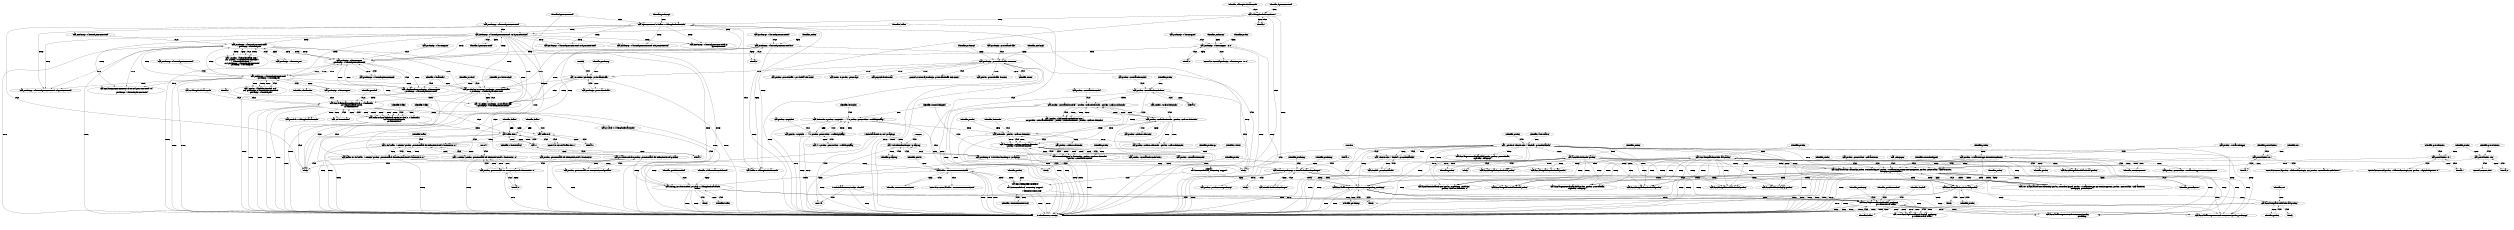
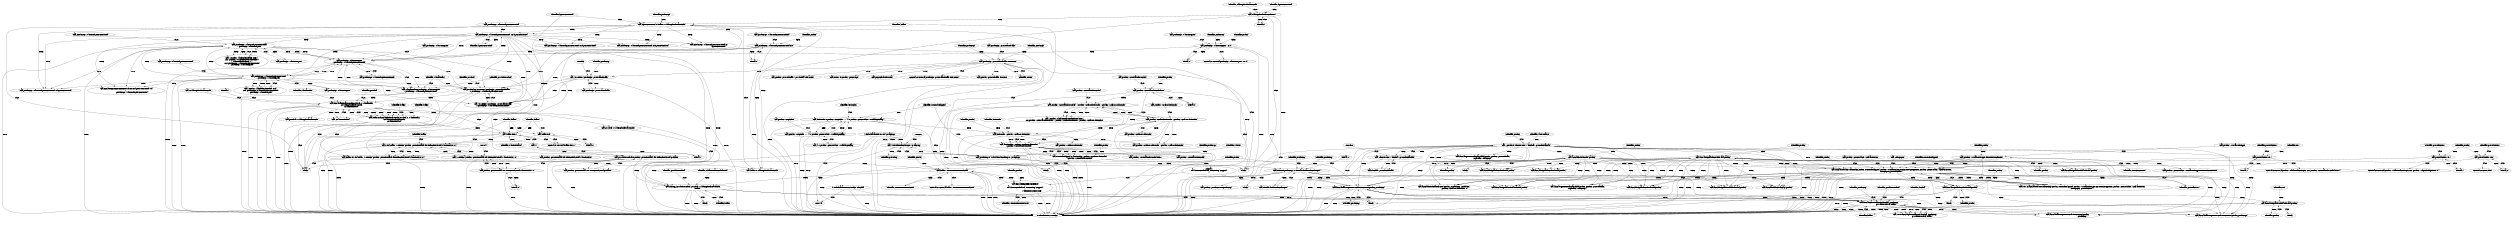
edge "(Call,buflen == -1)" -> "(Call,-1)": removed, label "CFG:"
node "(Identifier,pv_api_op)": label "(Identifier,pv_api_op)" -> "(Identifier,pv_ivd_op)"
edge "(Call,ps_dec->u1_nal_unit_type == IDR_SLICE_NAL)" -> "(Identifier,IDR_SLICE_NAL)": removed, label "CFG:"
